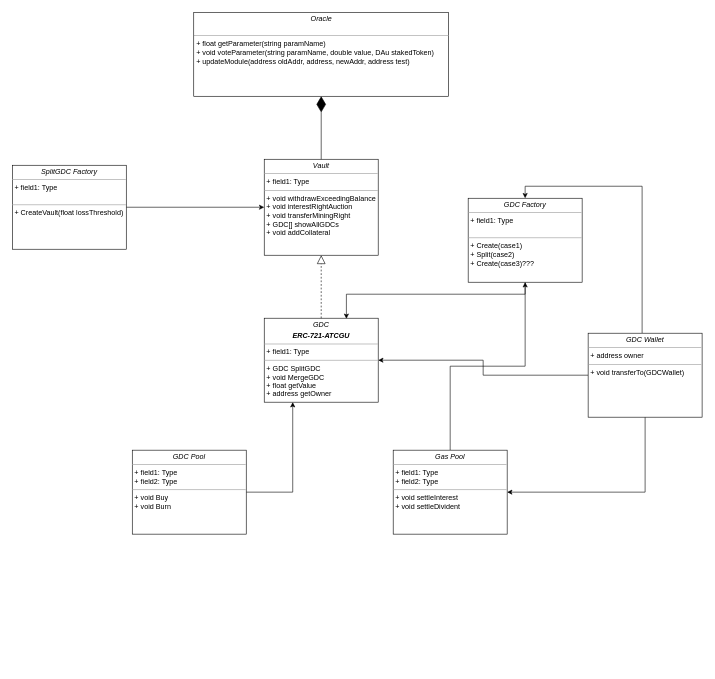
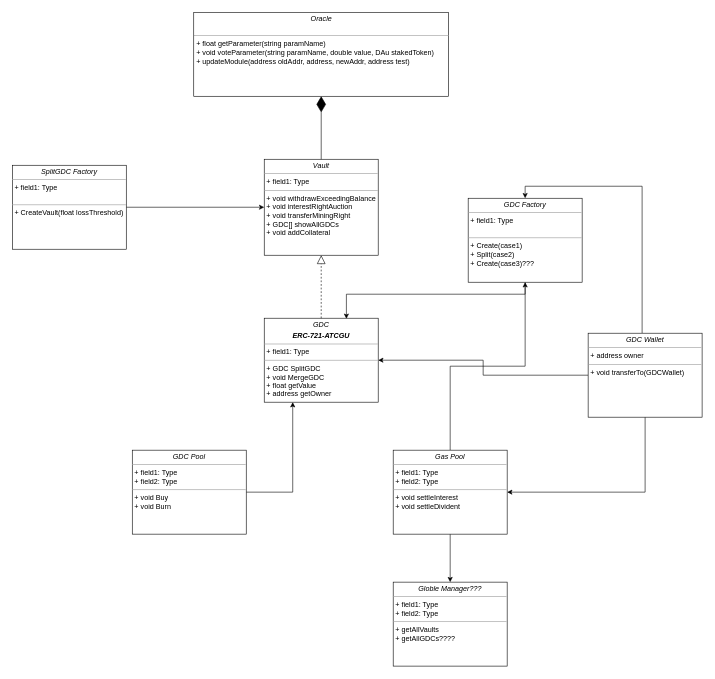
edge "Gas Pool + field1: Type + field2: Type + void settleInterest + void settleDivident" -> "Globle Manager??? + field1: Type + field2: Type + getAllVaults + getAllGDCs????": added
node "Globle Manager??? + field1: Type + field2: Type + getAllVaults + getAllGDCs????": added
